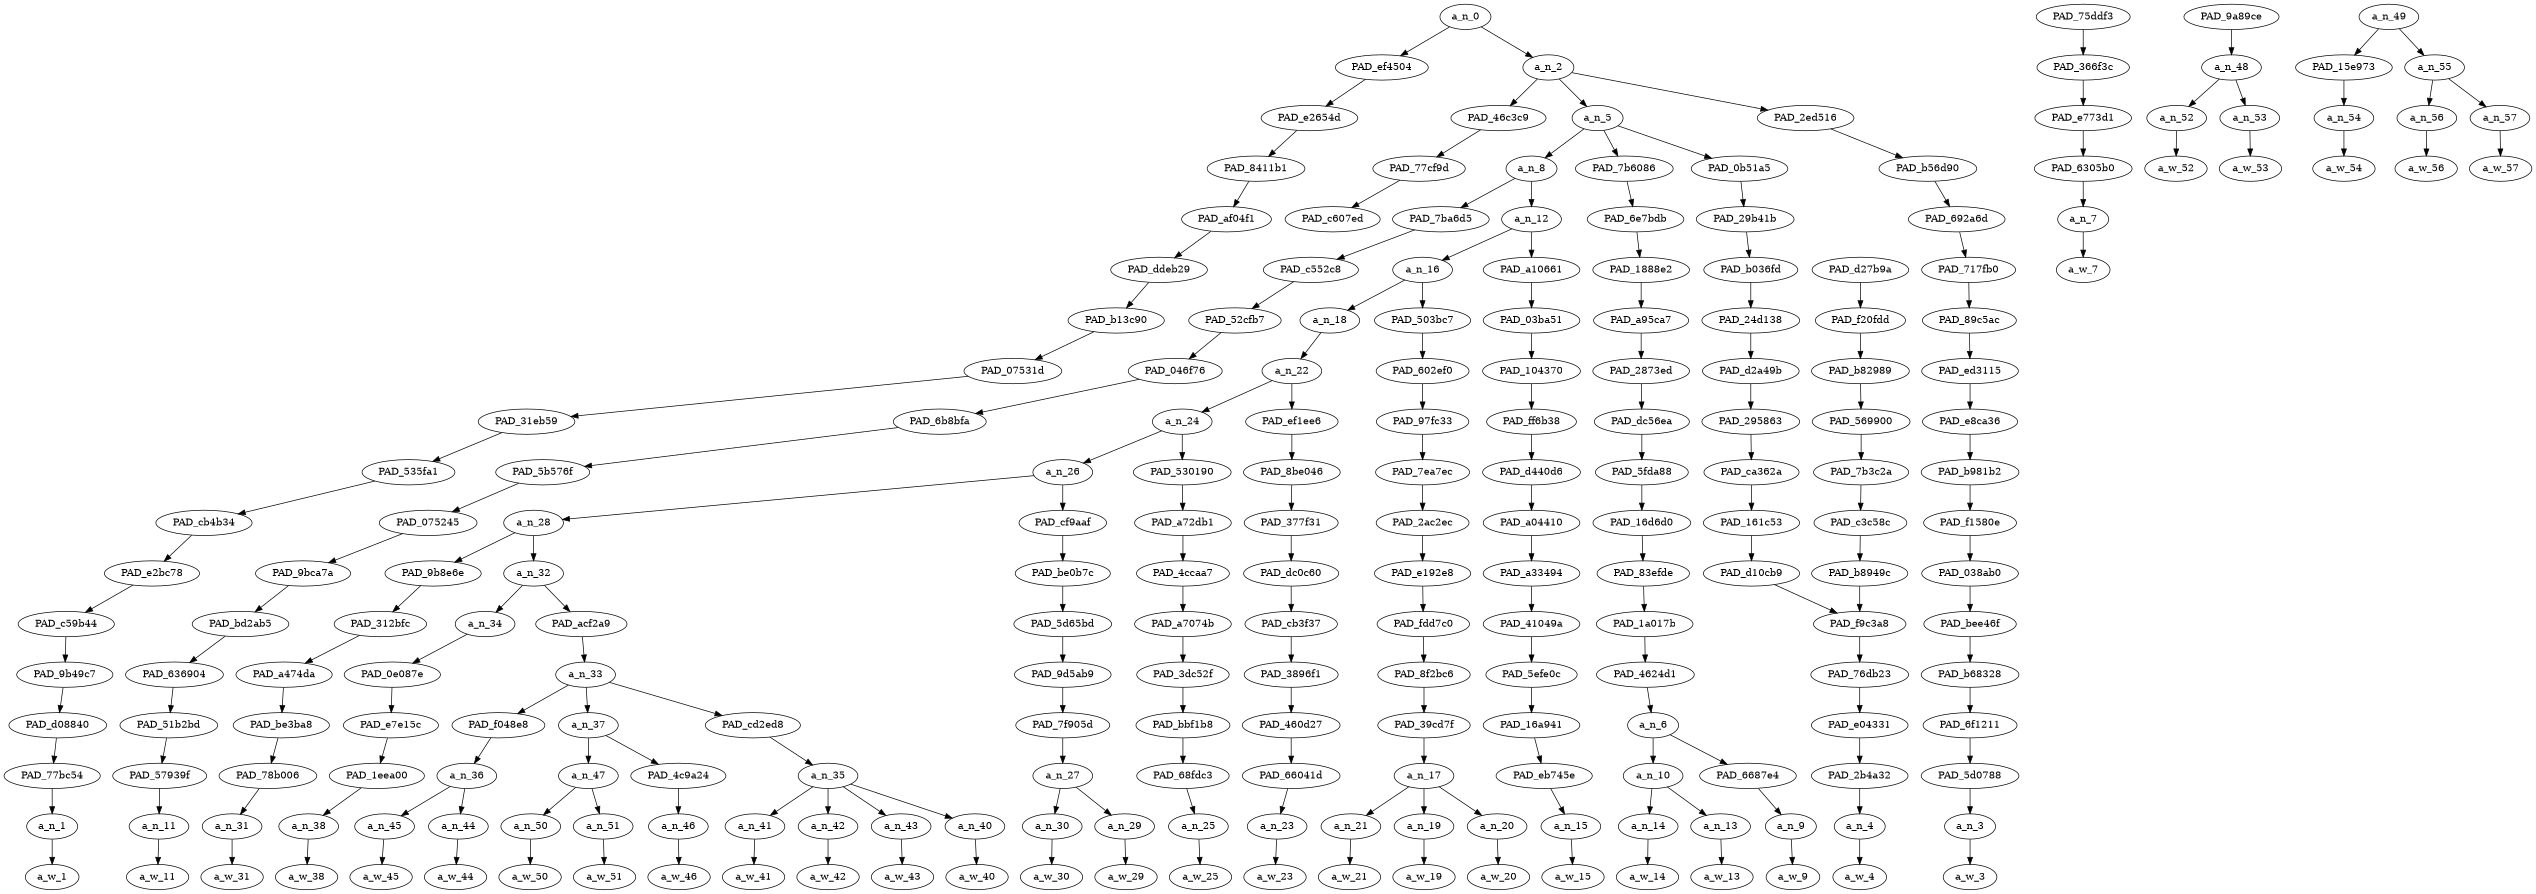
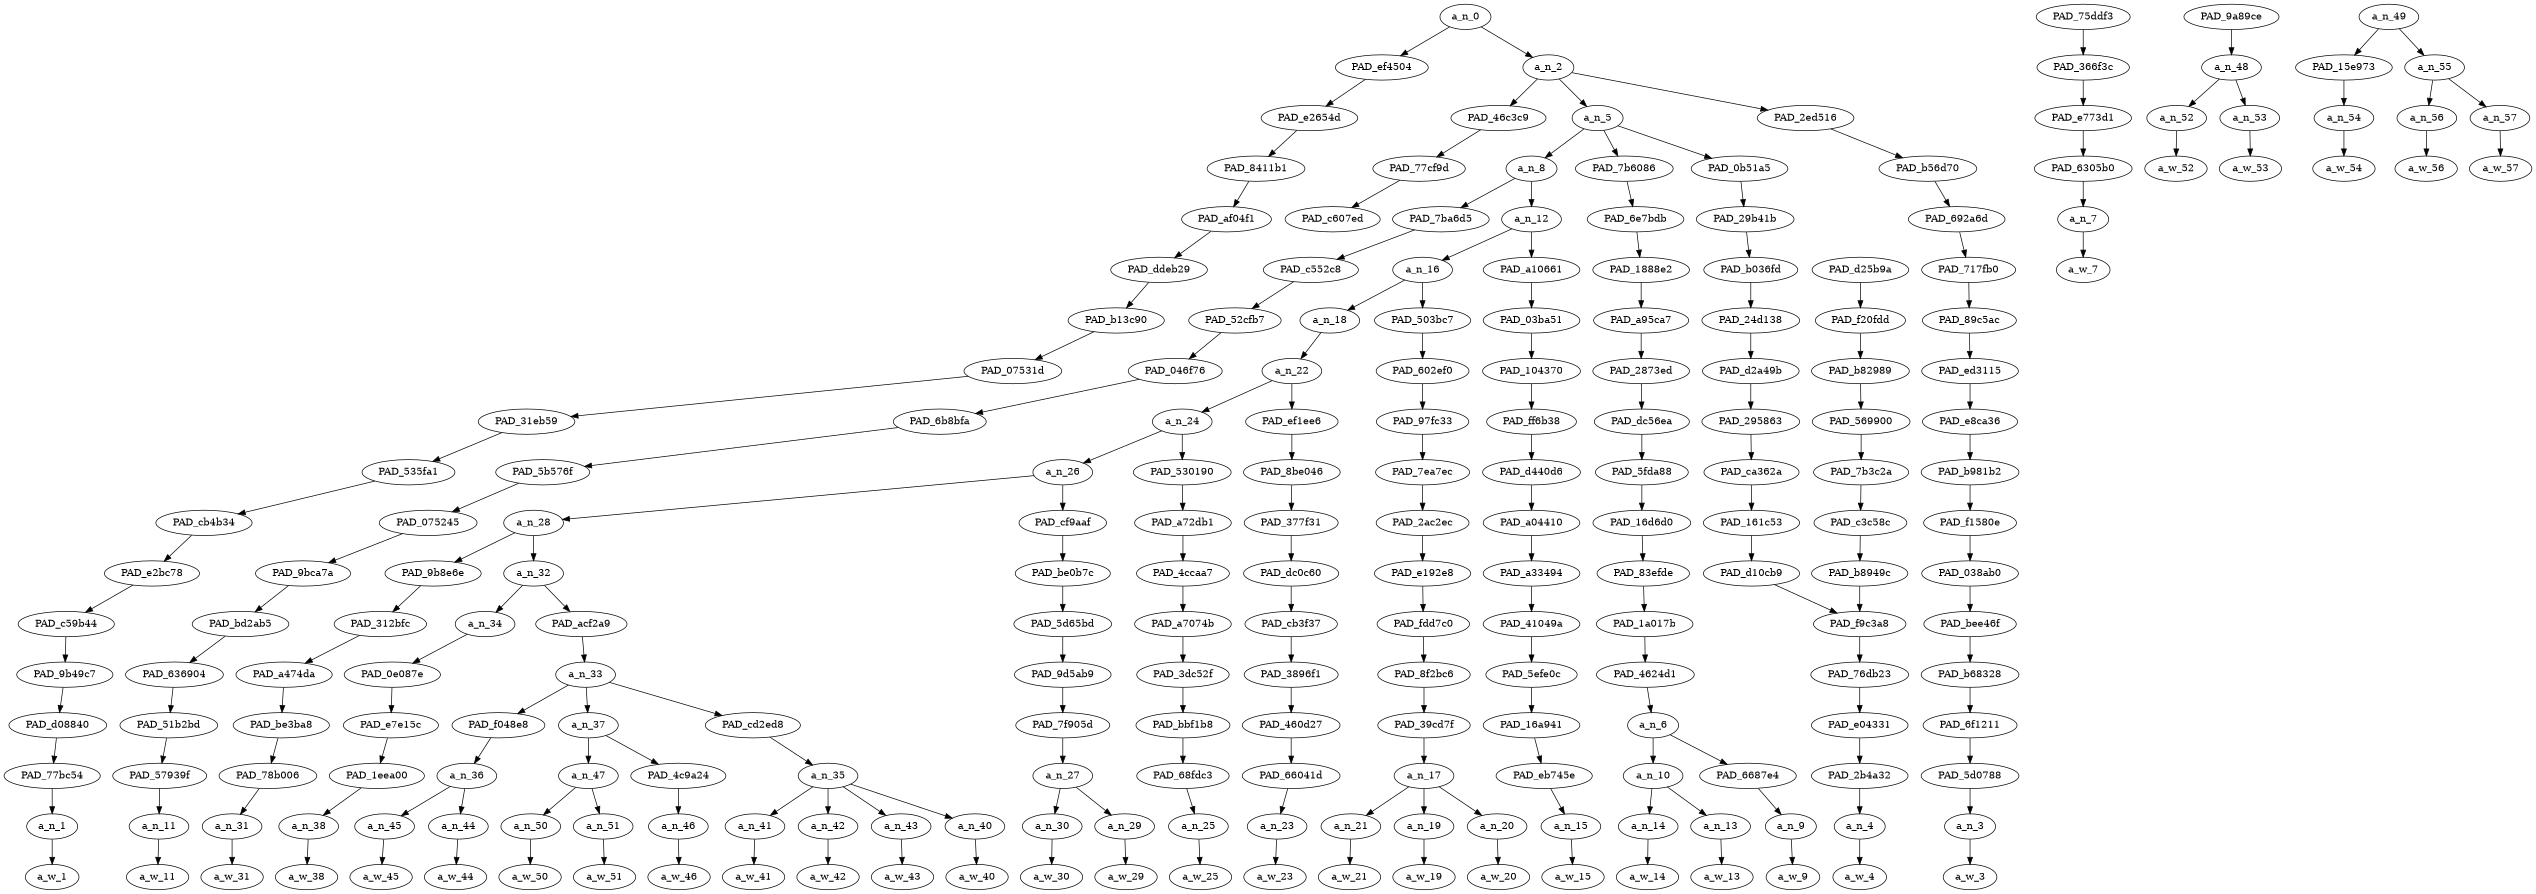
node "PAD_b56d90": label "PAD_b56d90" -> "PAD_b56d70"
node "PAD_d27b9a": label "PAD_d27b9a" -> "PAD_d25b9a"
